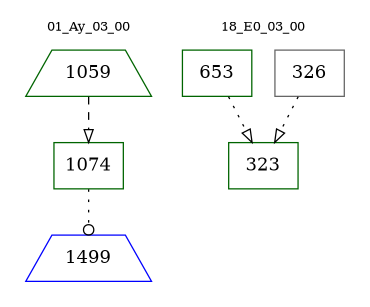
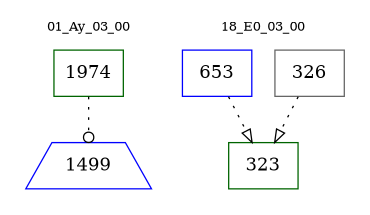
node "1059": removed
node "653": color darkgreen -> blue
node "1074": label "1074" -> "1974"
